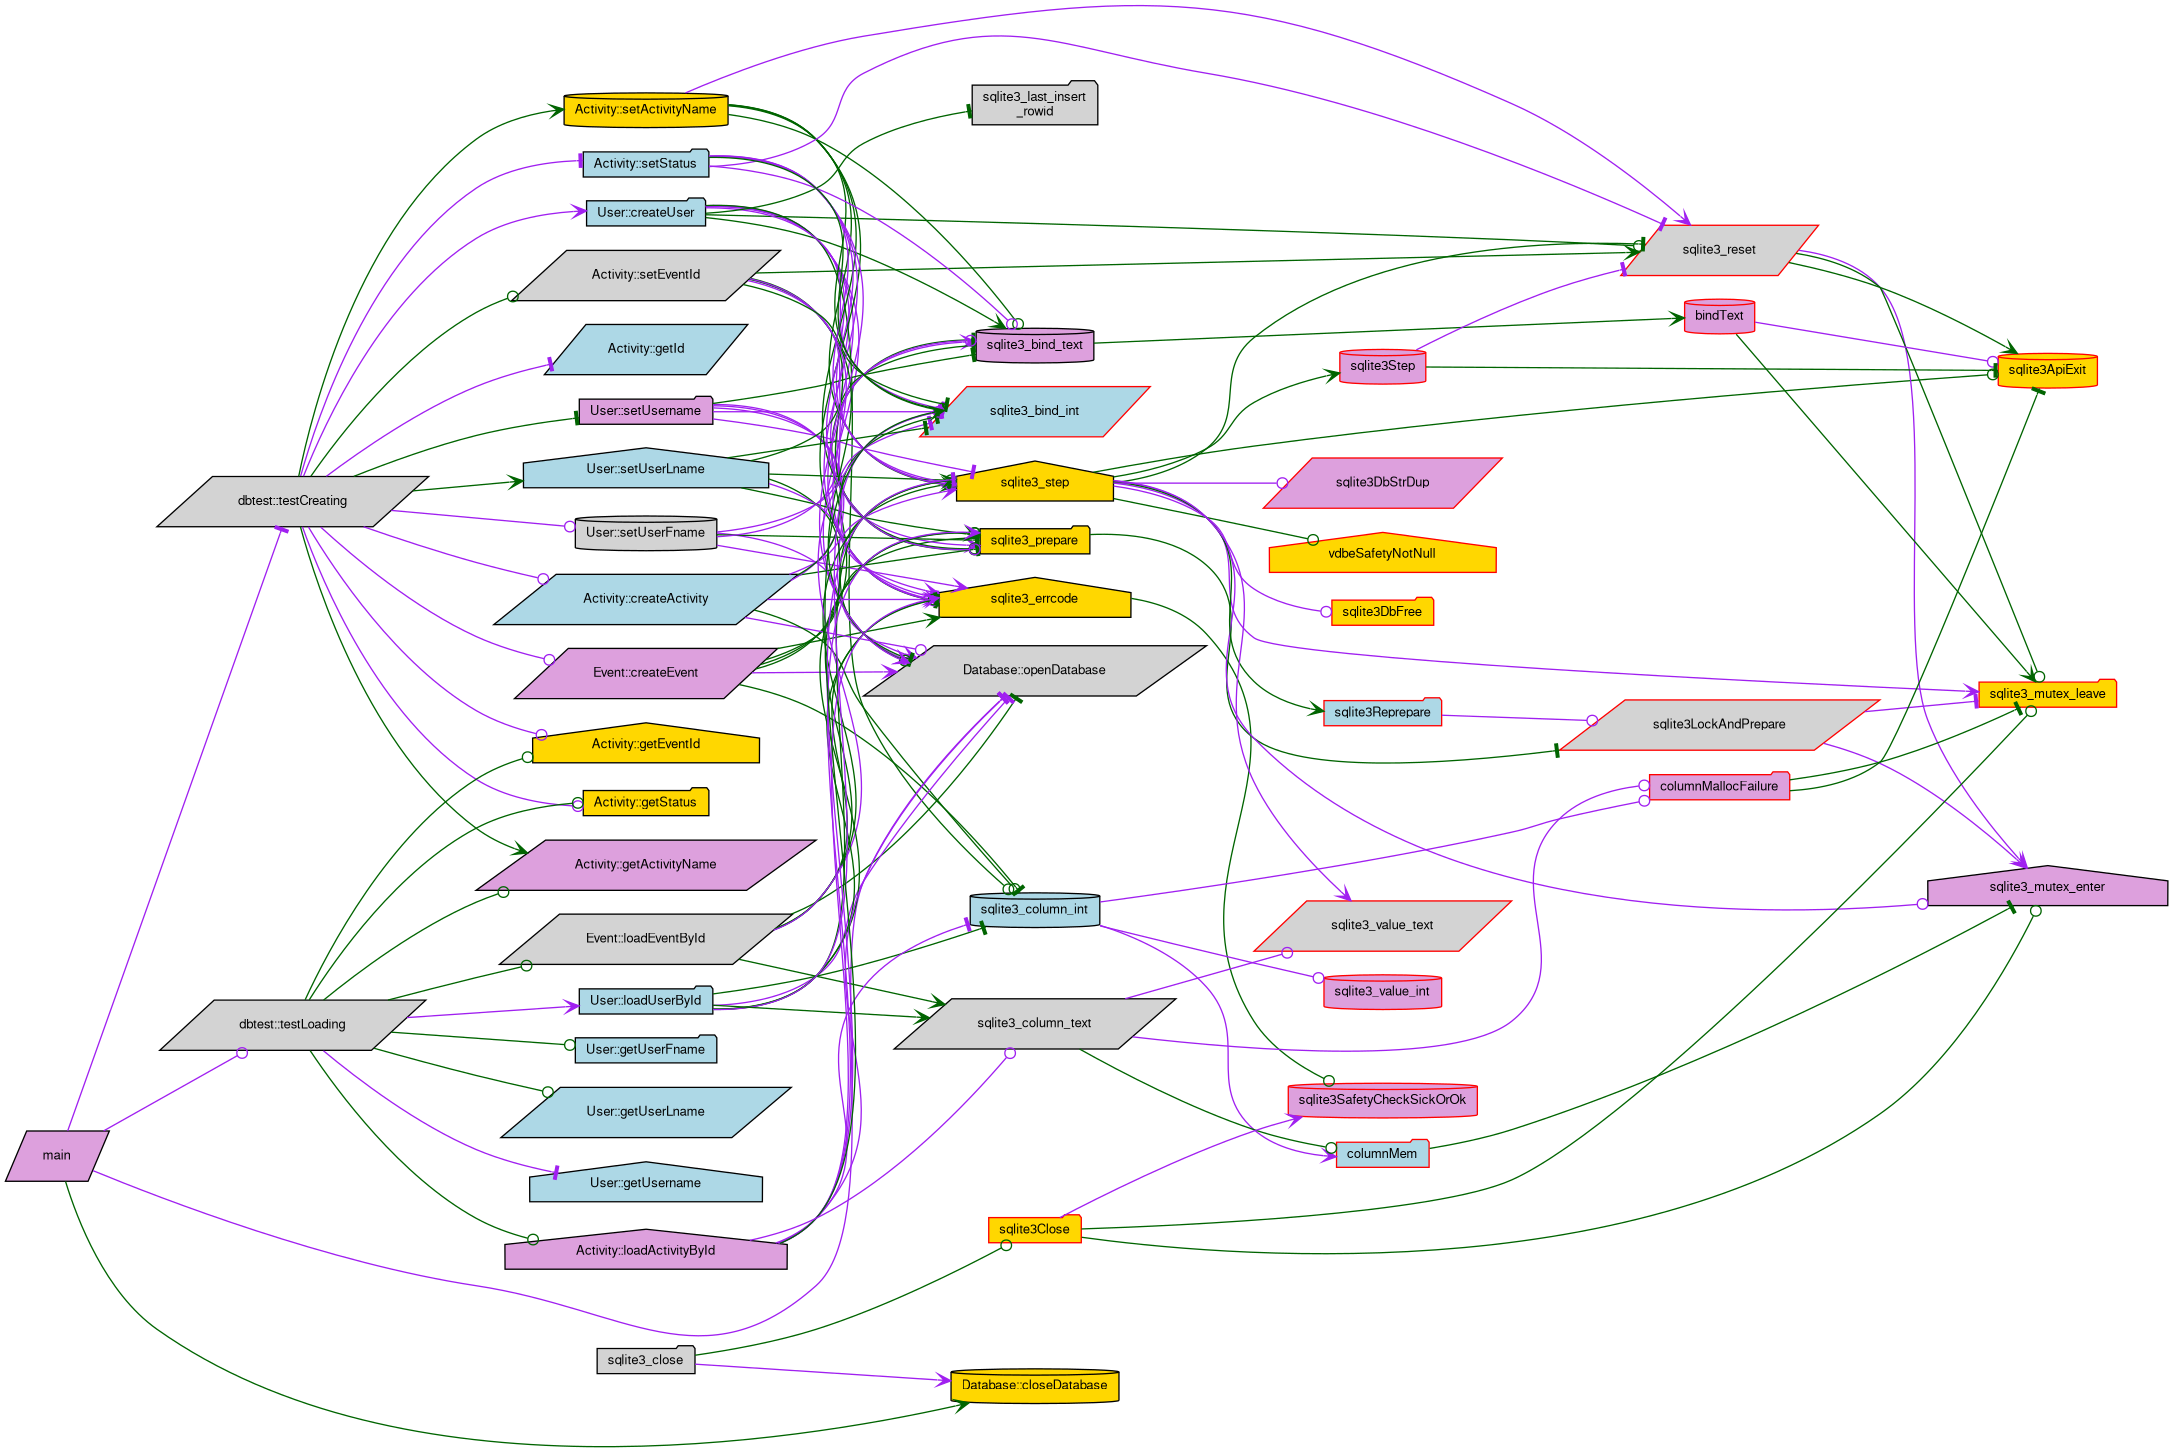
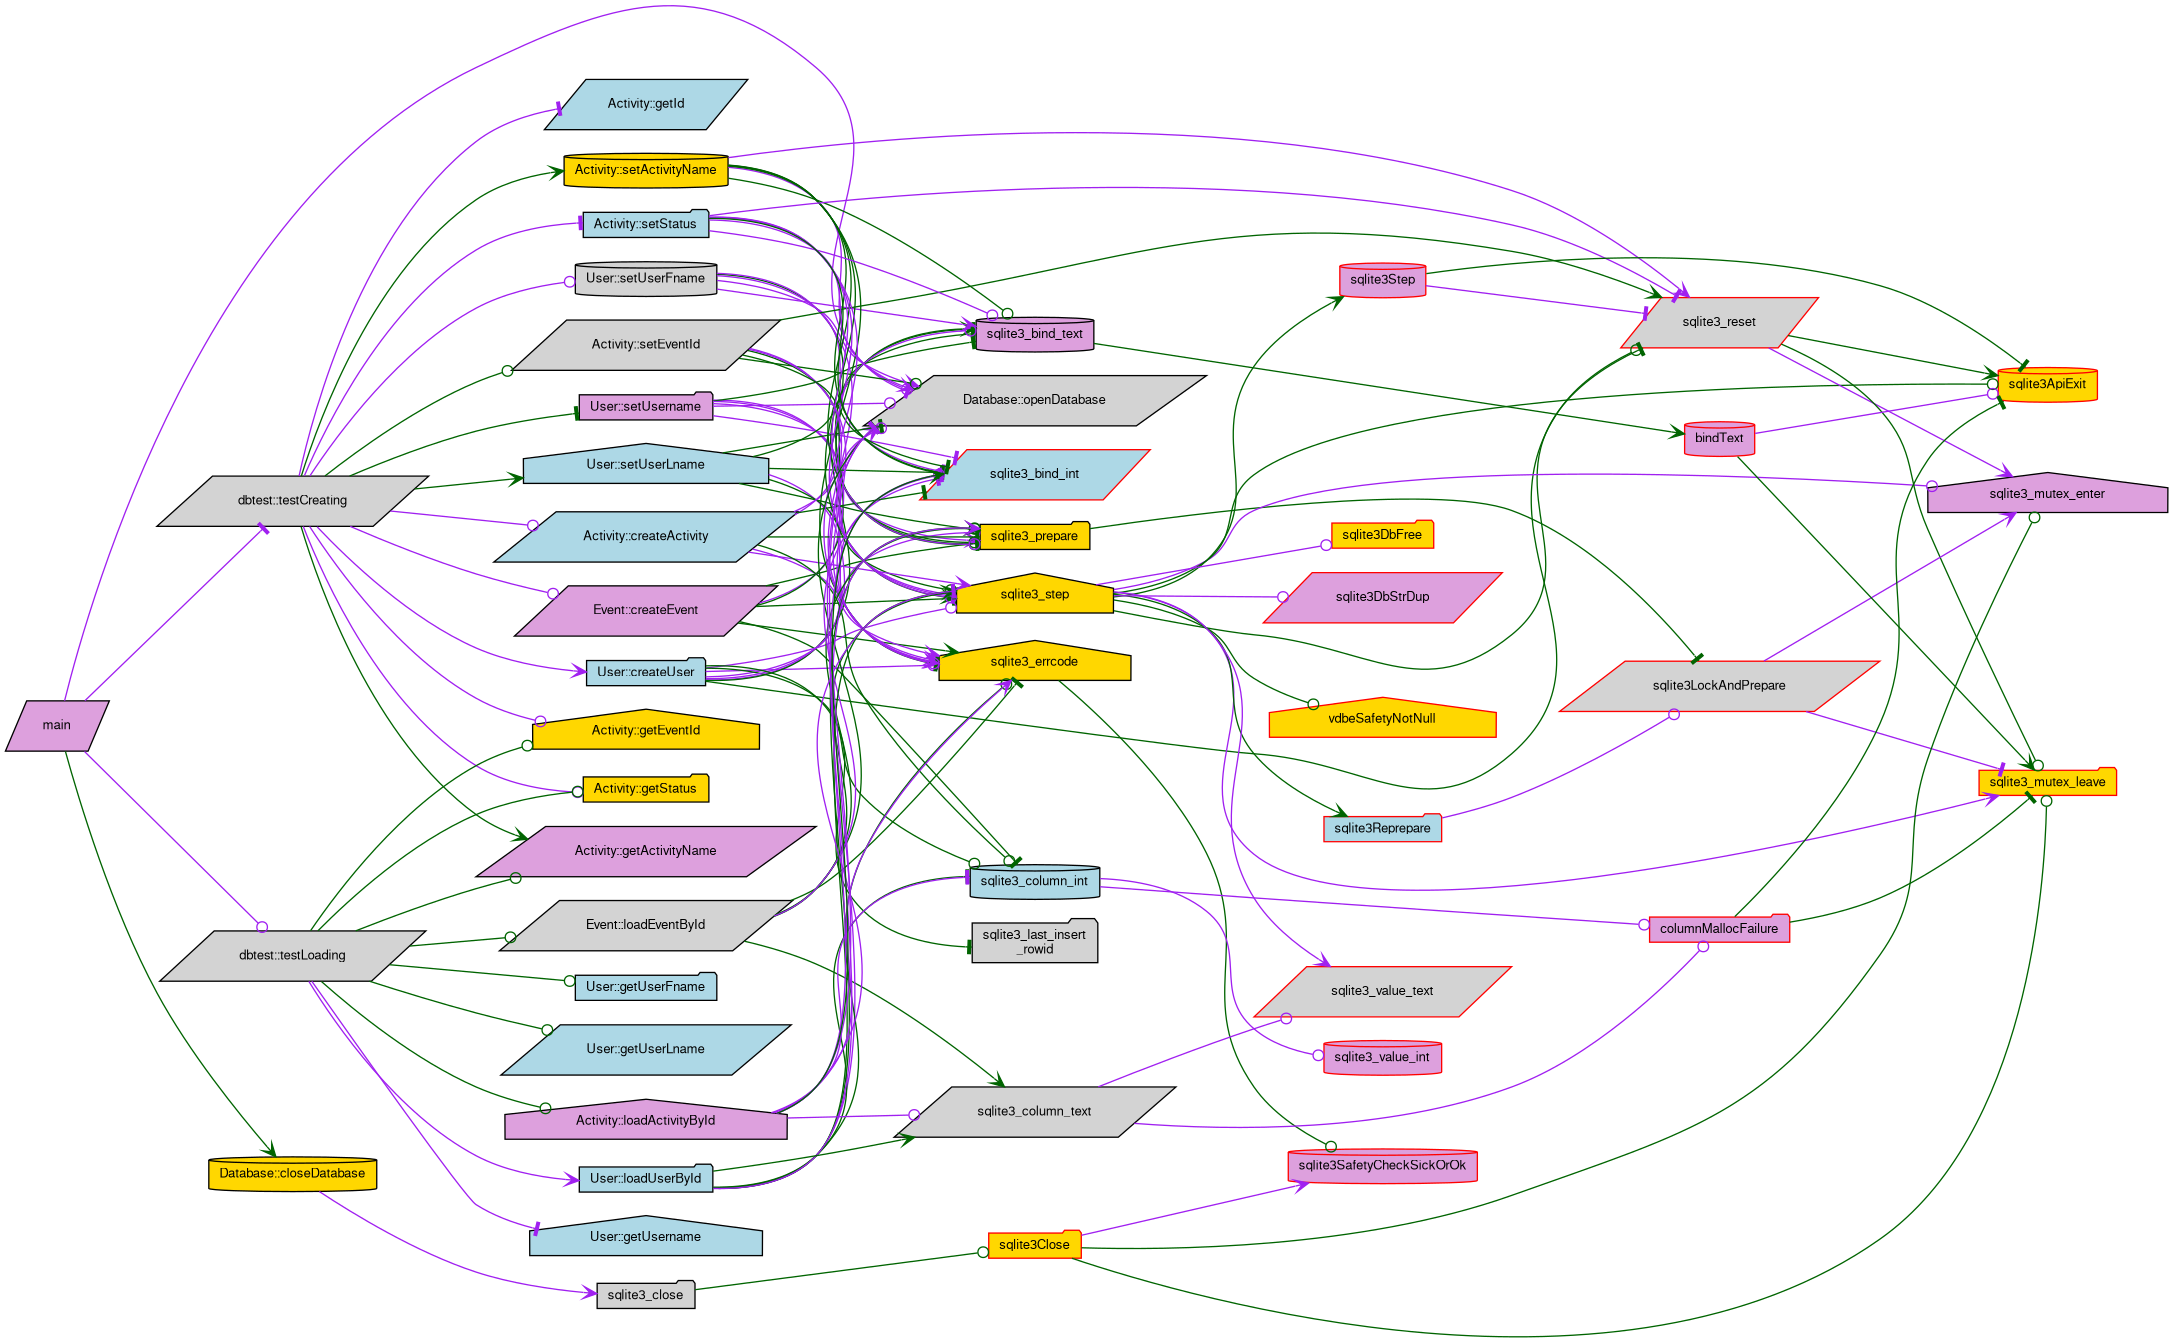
edge "Activity::setActivityName" -> "Database::openDatabase": added
node "columnMem": removed
edge "sqlite3_close" -> "Database::closeDatabase": reversed
